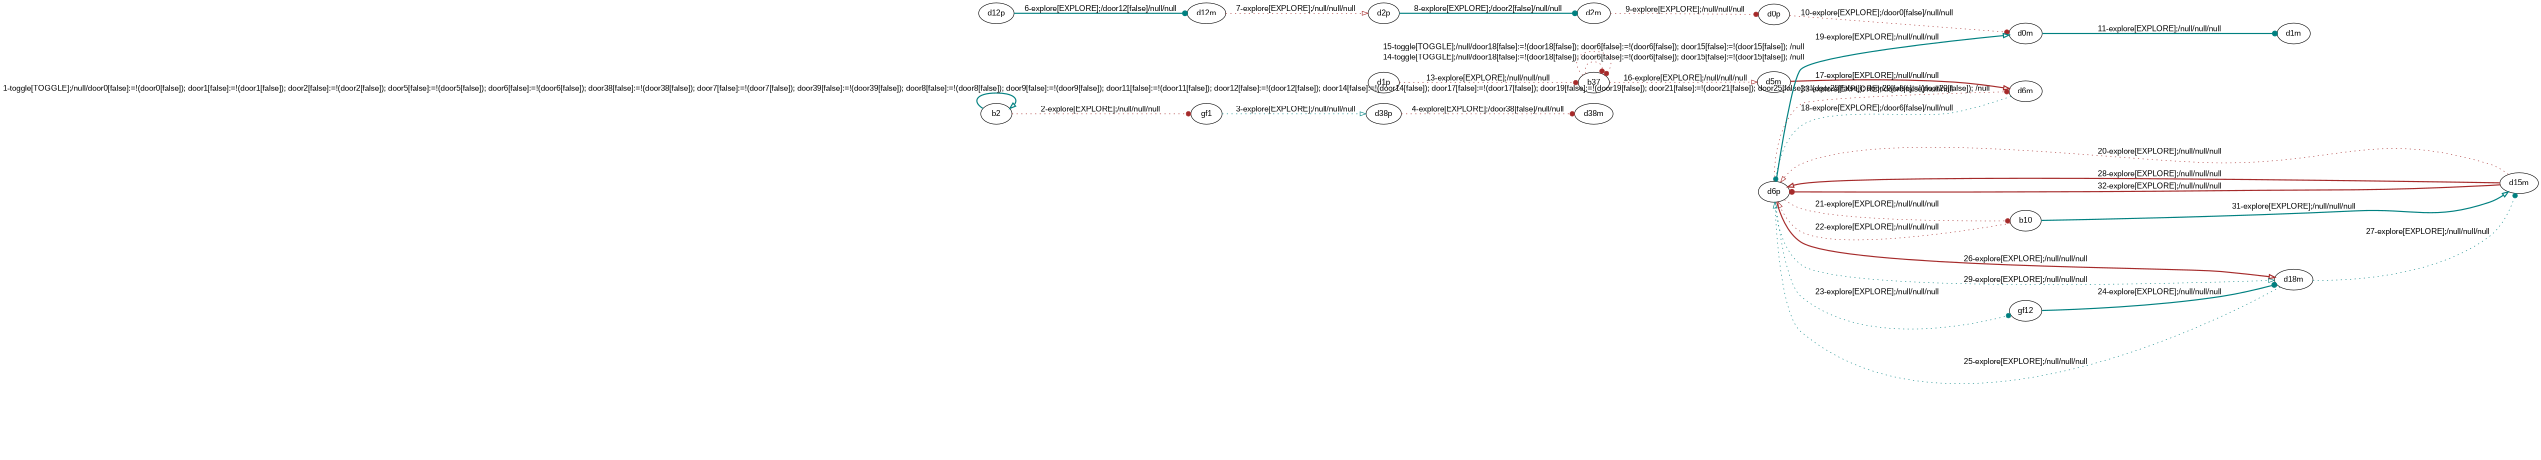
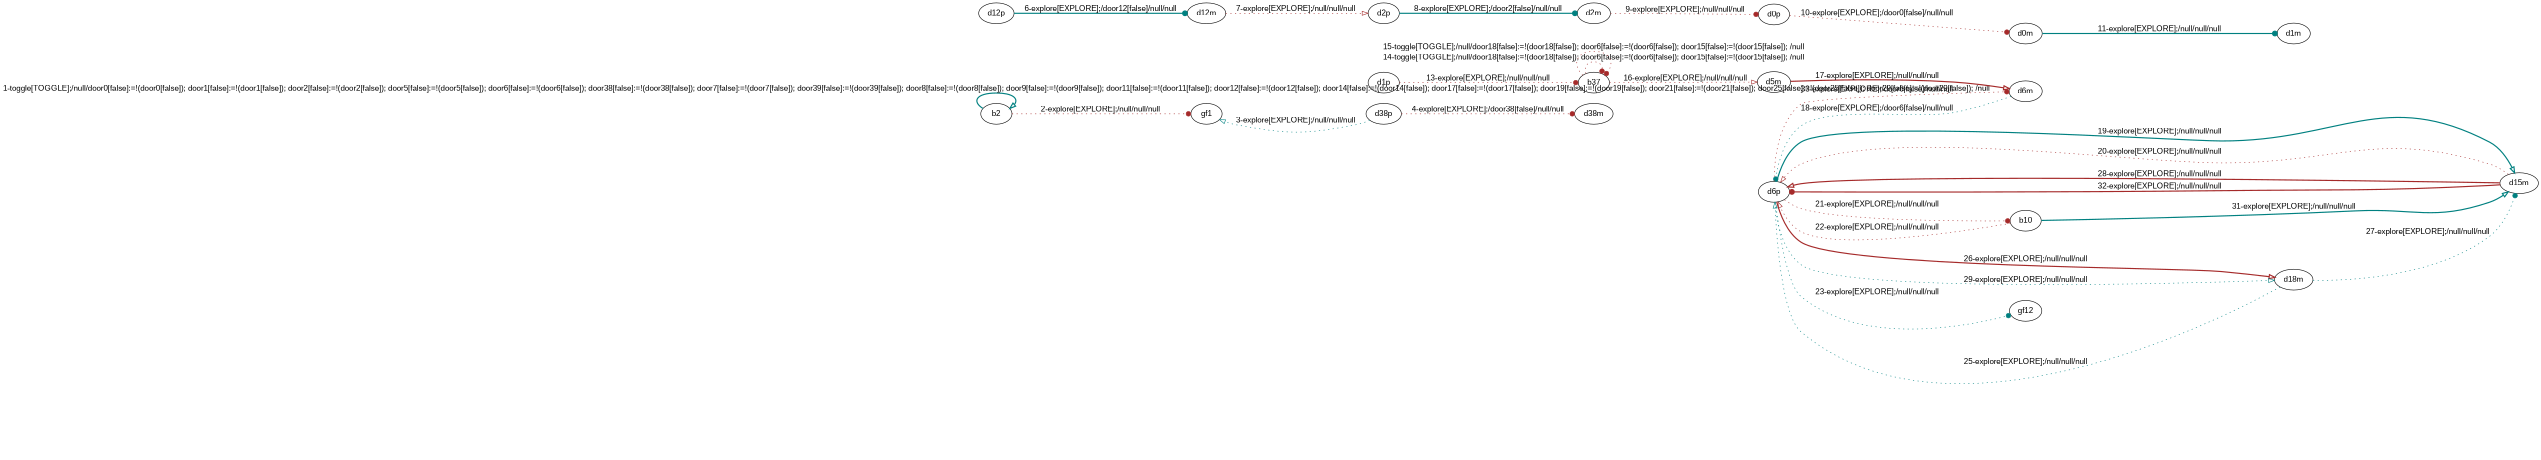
edge "d6p" -> "d0m": now "d6p" -> "d15m"
edge "gf1" -> "d38p": reversed
edge "gf12" -> "d18m": removed, label "24-explore[EXPLORE];/null/null/null"
